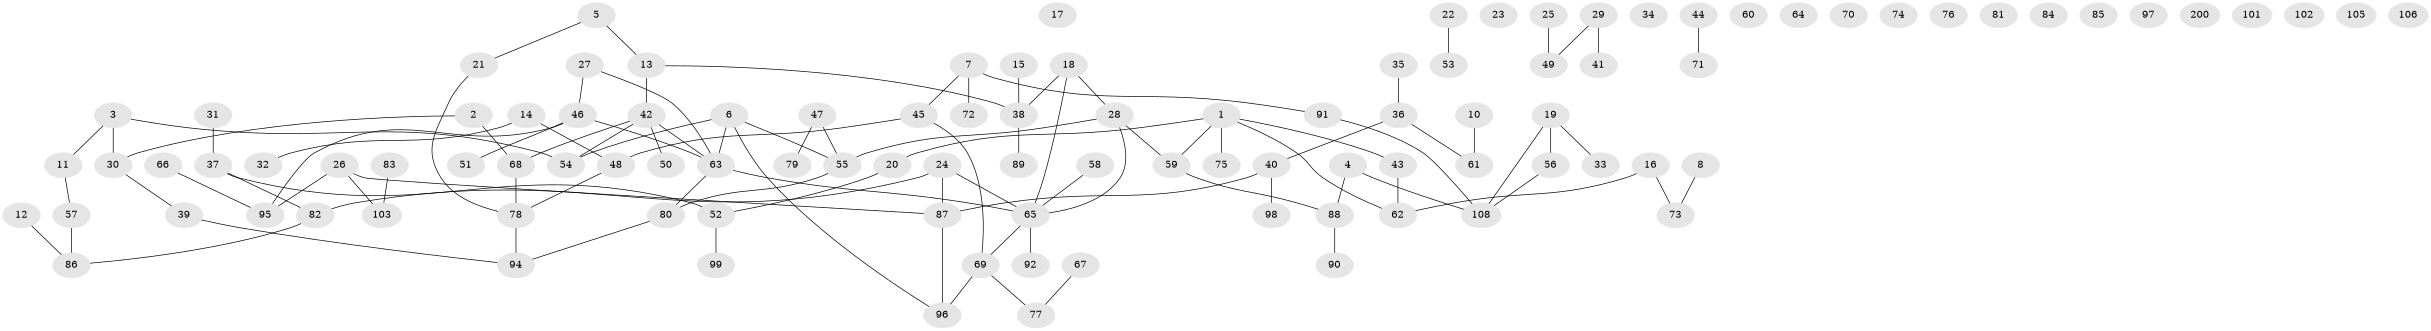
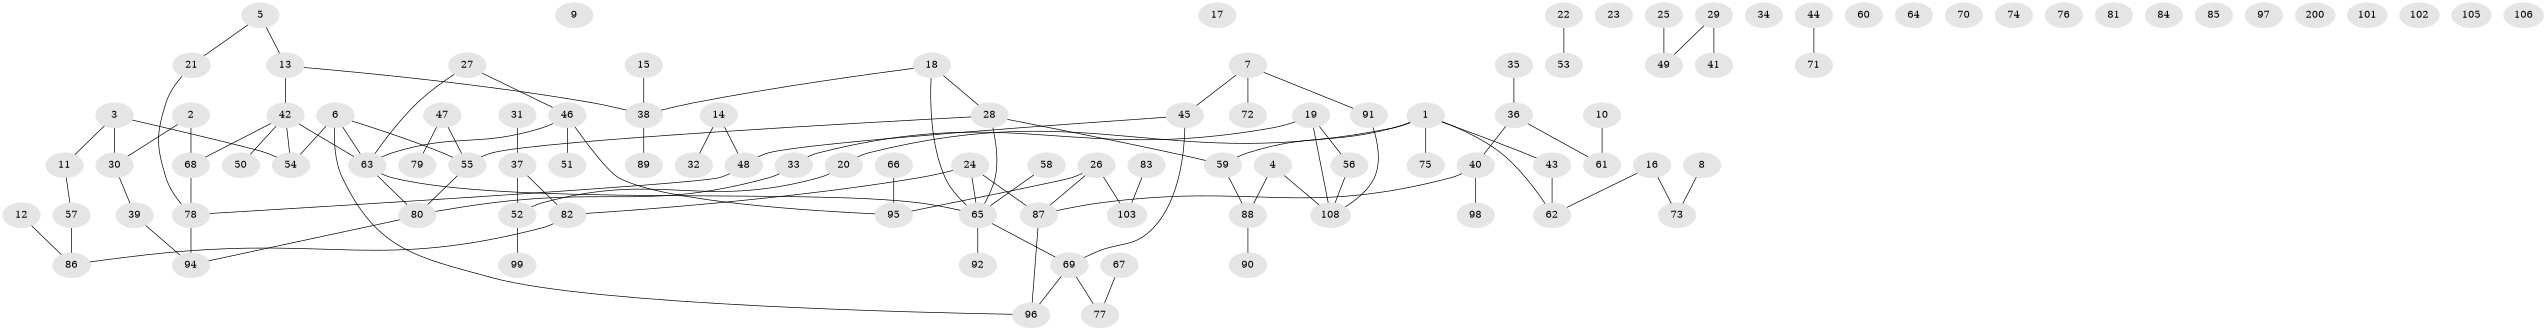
node "9": added
edge "33" -- "80": added
